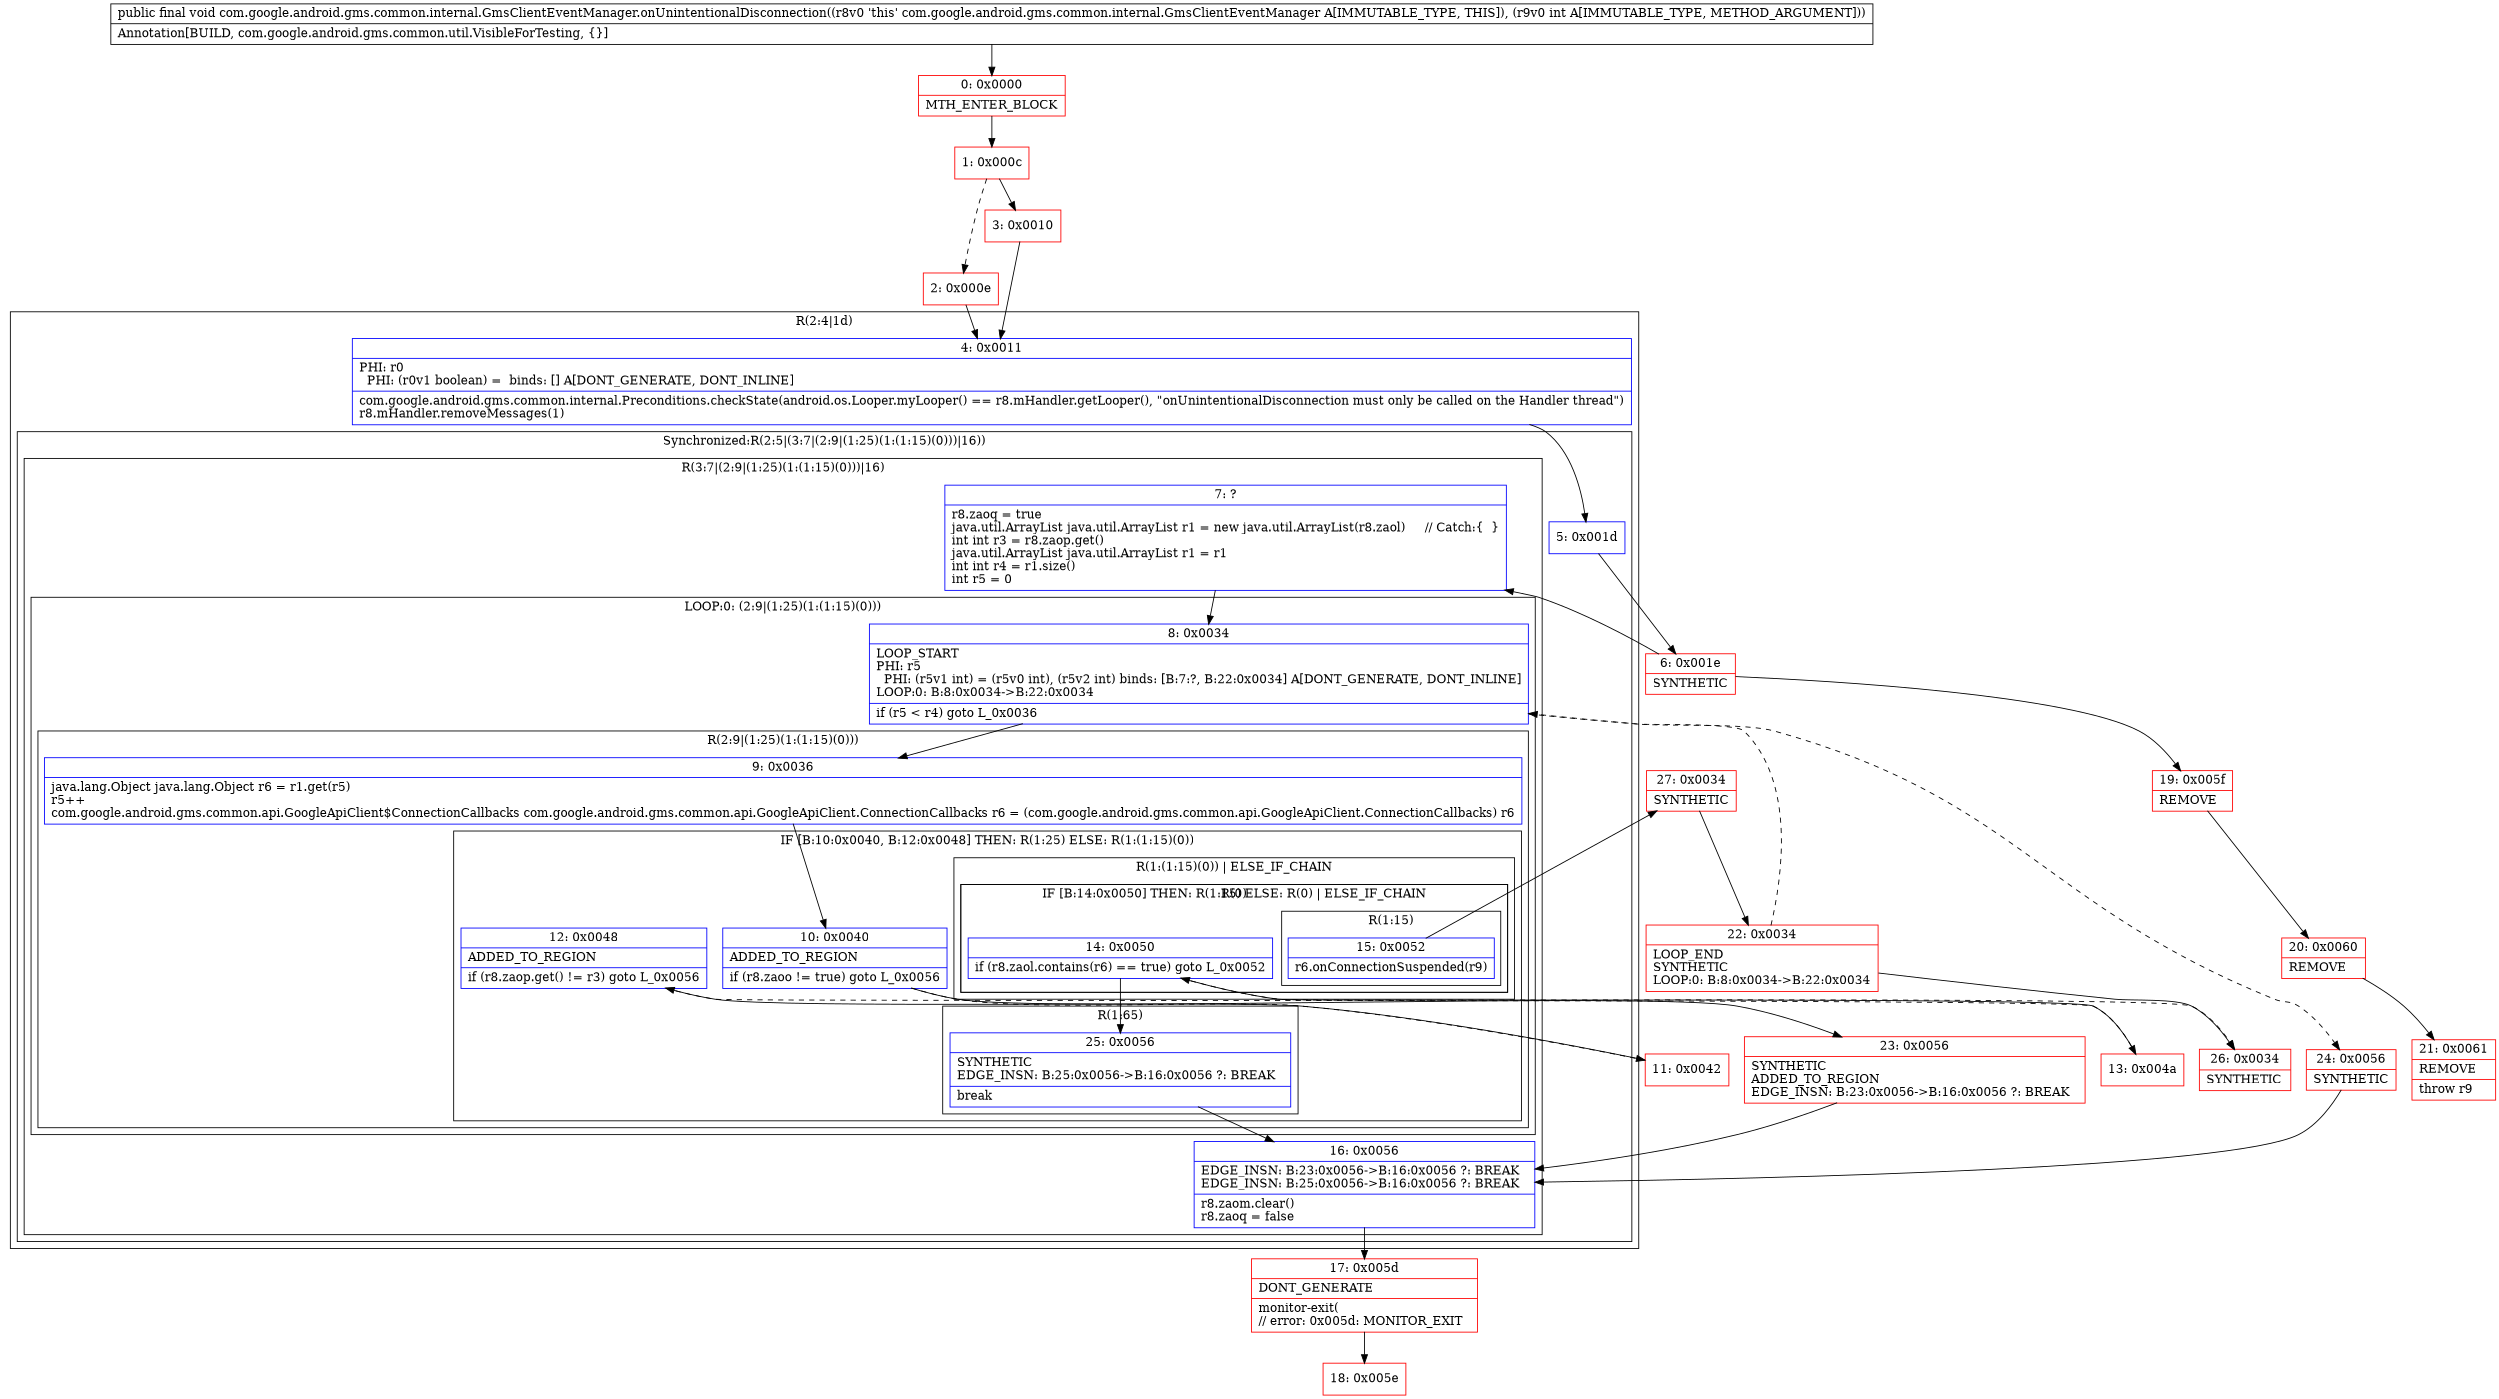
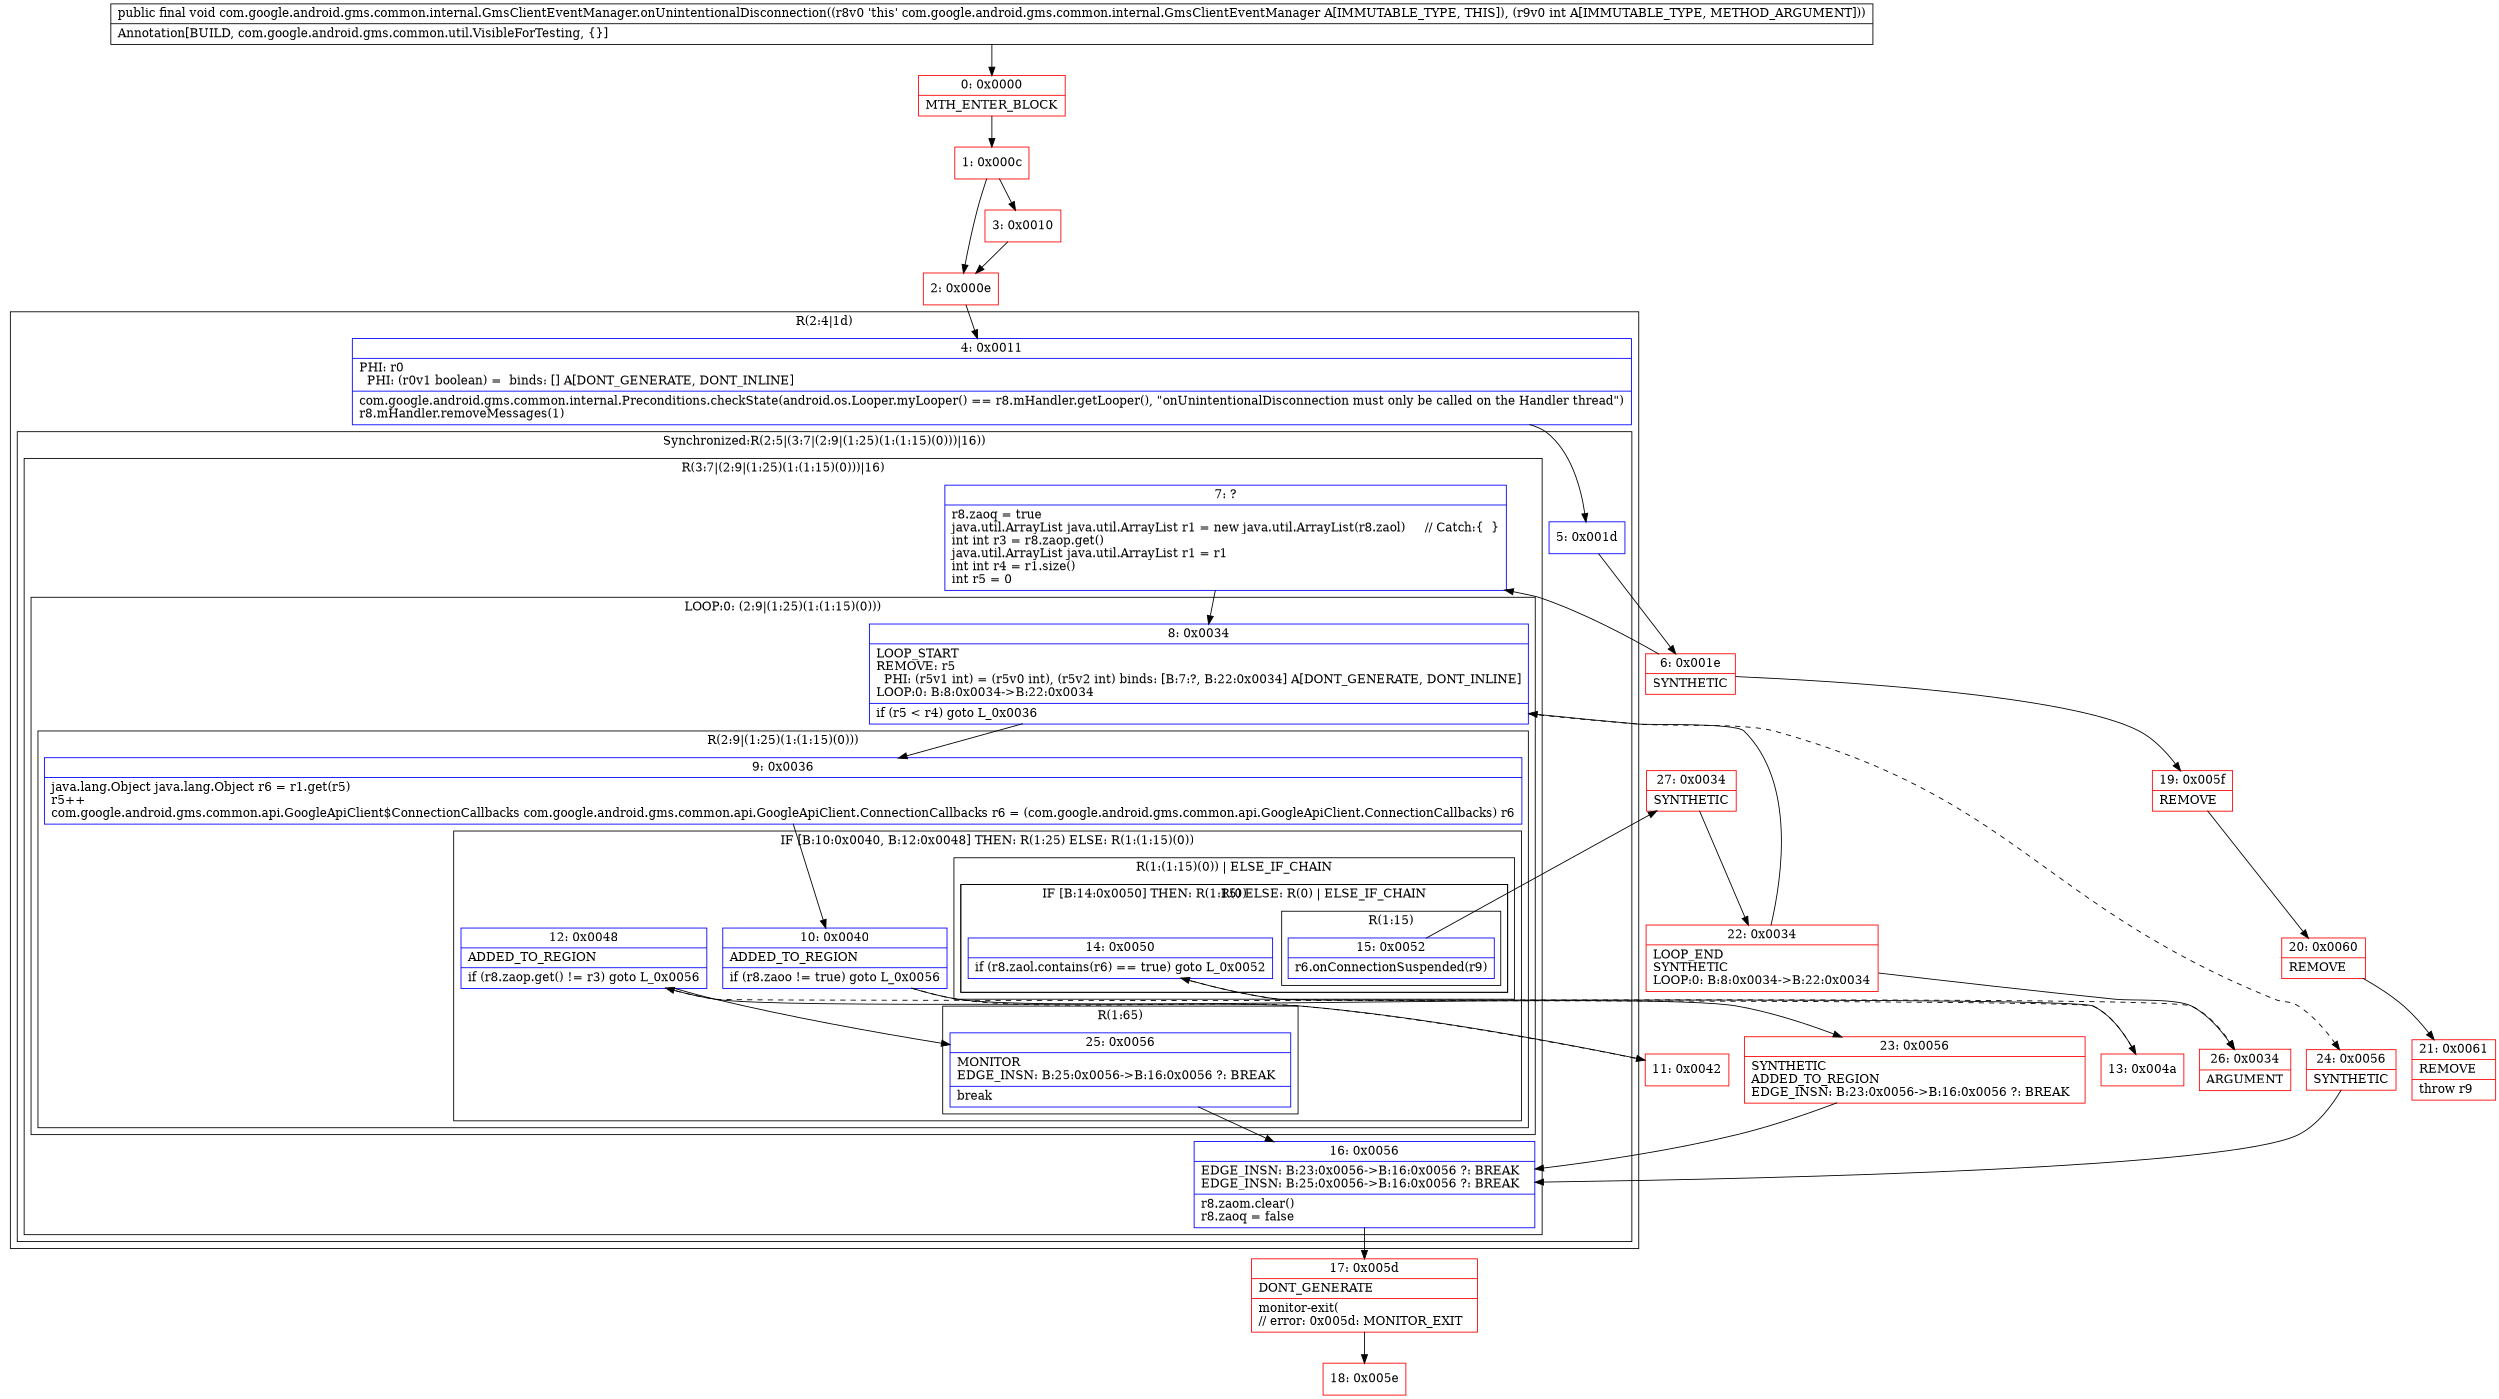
edge "1: 0x000c" -> "2: 0x000e": style dashed -> solid
edge "3: 0x0010" -> "4: 0x0011": now "3: 0x0010" -> "2: 0x000e"
node "8: 0x0034": text "PHI: r5" -> "REMOVE: r5"
edge "22: 0x0034" -> "8: 0x0034": style dashed -> solid
edge "14: 0x0050" -> "25: 0x0056": now "12: 0x0048" -> "25: 0x0056"
node "25: 0x0056": text "SYNTHETIC" -> "MONITOR"
node "26: 0x0034": text "SYNTHETIC" -> "ARGUMENT"
